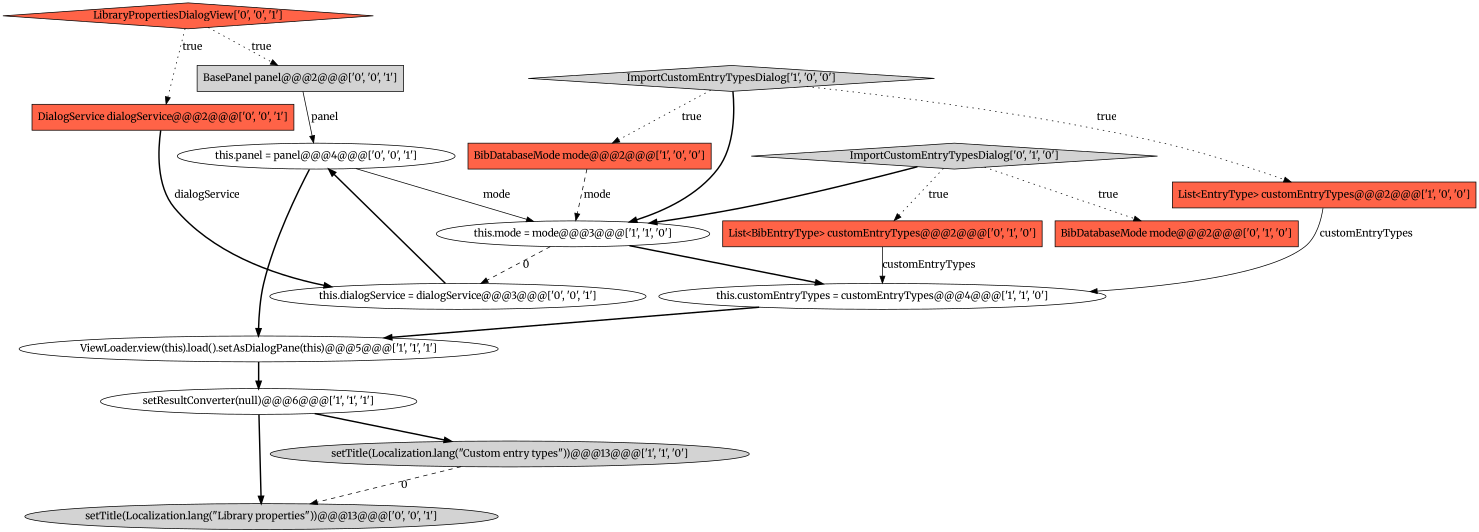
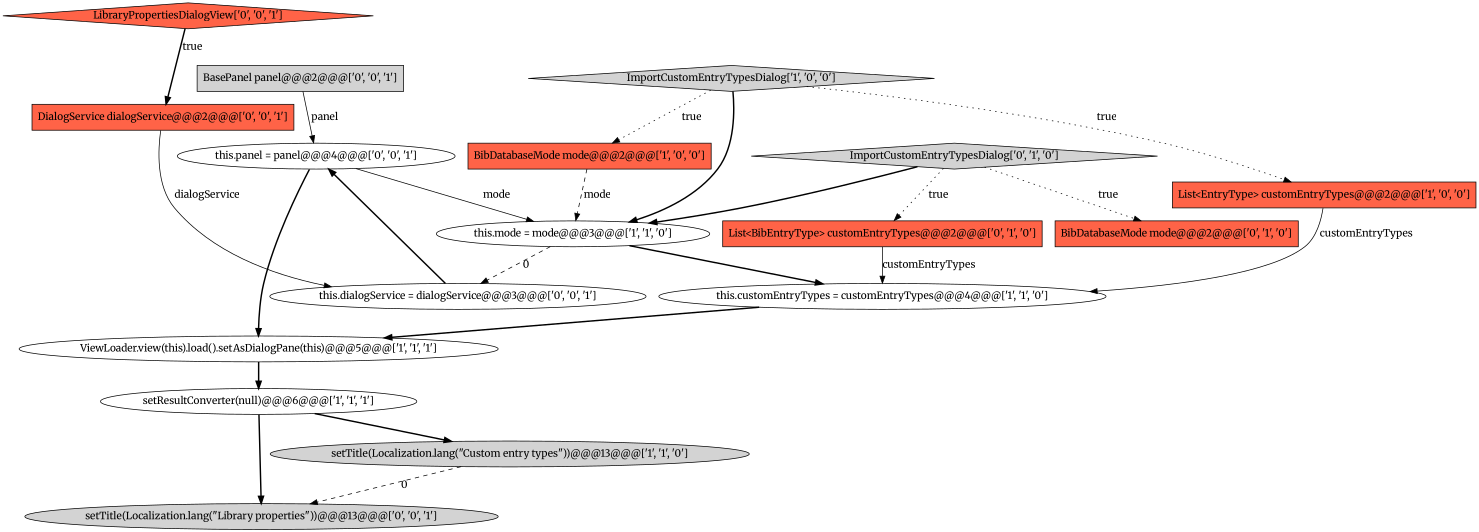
edge "LibraryPropertiesDialogView['0', '0', '1']" -> "BasePanel panel@@@2@@@['0', '0', '1']": removed, label "true"
edge "LibraryPropertiesDialogView['0', '0', '1']" -> "DialogService dialogService@@@2@@@['0', '0', '1']": style dotted -> bold
edge "DialogService dialogService@@@2@@@['0', '0', '1']" -> "this.dialogService = dialogService@@@3@@@['0', '0', '1']": style bold -> solid
